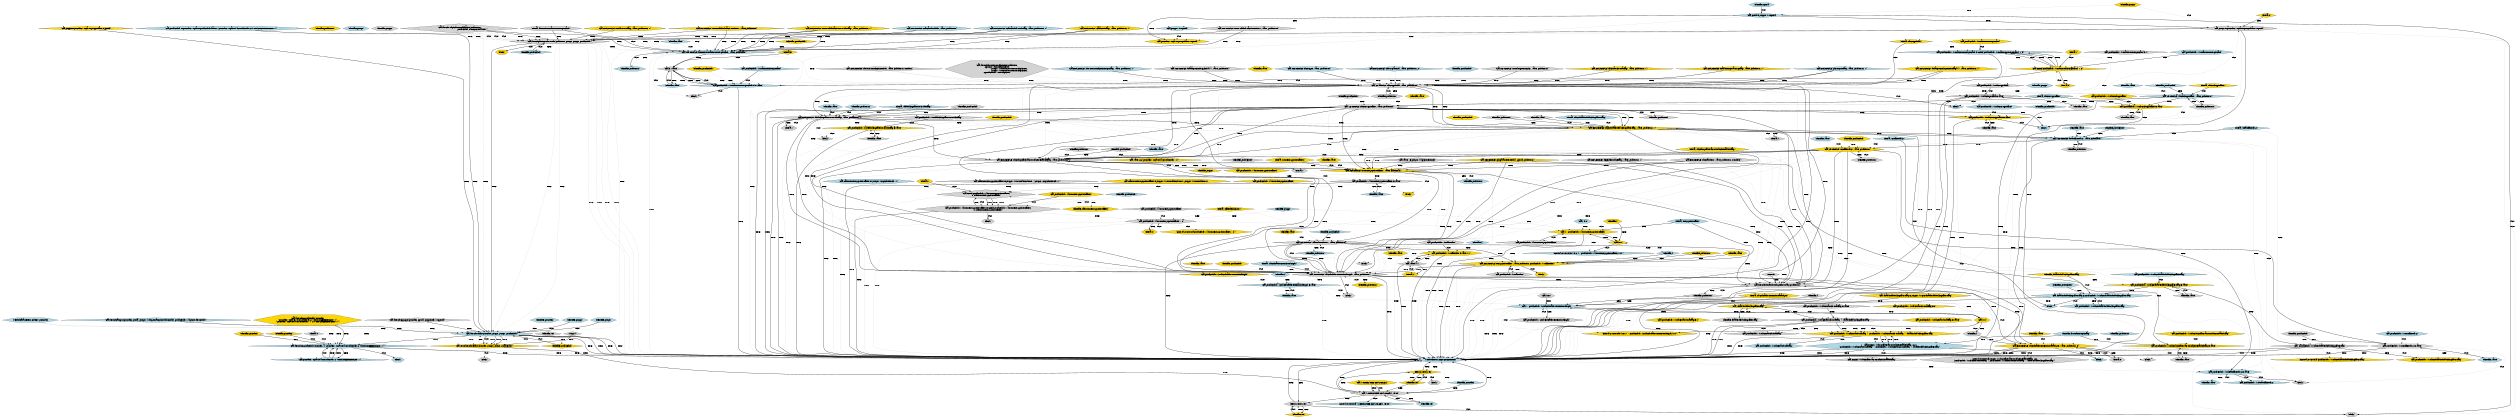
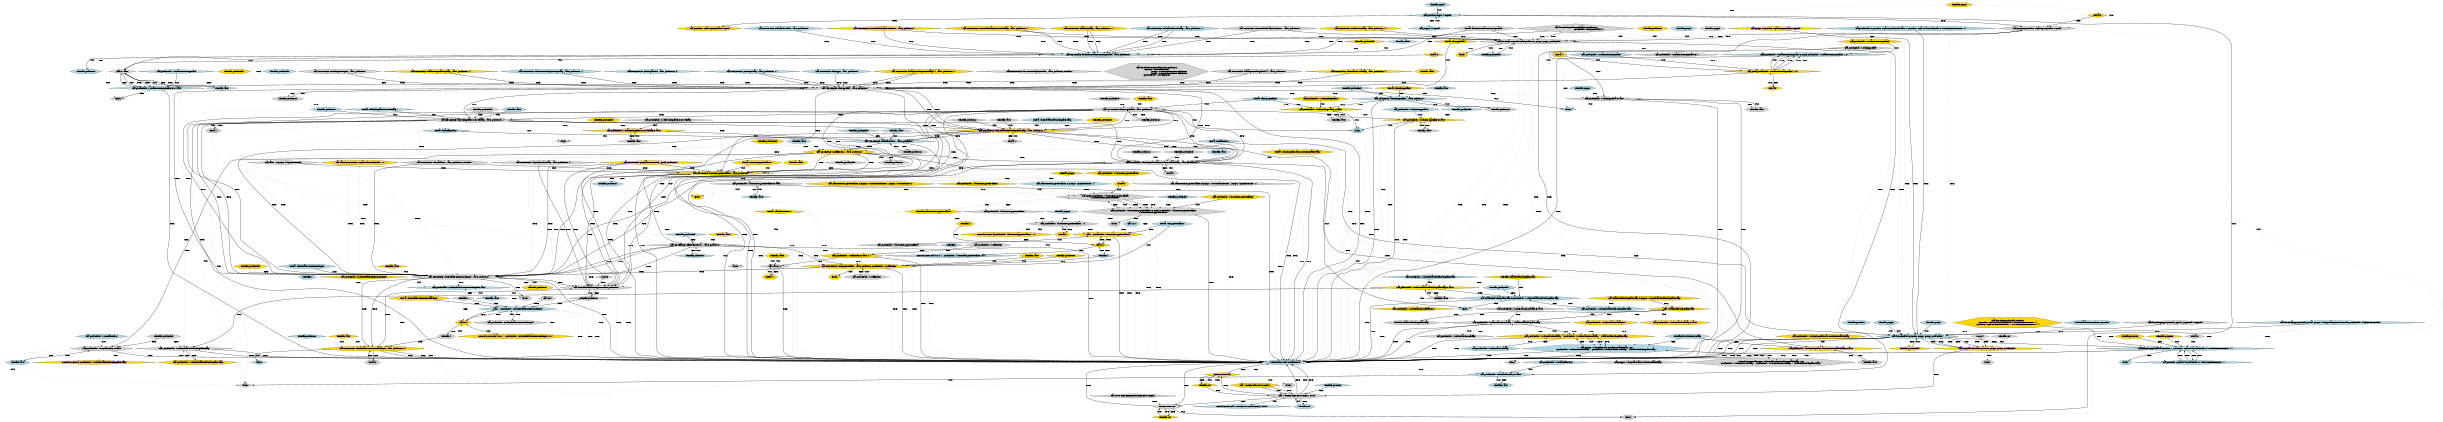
edge "(Call,ps_sps = ps_codec->s_parse.ps_sps_base + sps_id)" -> "(Call,ps_codec->s_parse.ps_sps_base + sps_id)": now "(Call,ps_sps = ps_codec->s_parse.ps_sps_base + sps_id)" -> "(Call,ps_slice_hdr->i1_slice_qp_delta)"
edge "(Call,ps_pps->i1_sps_id)" -> "(Call,ps_codec->s_parse.ps_sps_base + sps_id)": now "(Call,ps_pps->i1_sps_id)" -> "(Call,sps_id = ps_pps->i1_sps_id)"
edge "(Call,ps_slice_hdr->i1_slice_cr_qp_offset)" -> "(Call,ps_slice_hdr->i1_slice_cr_qp_offset = value)": style dotted -> bold
node "(Call,value && (ps_codec->s_parse.i4_cur_slice_idx > 0))": shape diamond -> hexagon
edge "(Call,value + 1)" -> "(Call,ps_slice_hdr->i1_offset_len = value + 1)": removed, label "AST:"
node "(Call,ihevcd_bits_flush_to_byte_boundary(ps_bitstrm))": label "(Call,ihevcd_bits_flush_to_byte_boundary(ps_bitstrm))" -> "(Call,ihevcd_bits_flush_to_byte_numbits(ps_bitstrm))"
edge "(Call,ps_slice_hdr->i1_beta_offset_div2 = value)" -> "(Call,ps_slice_hdr->i1_beta_offset_div2)": reversed
node "(Call,ret = (IHEVCD_ERROR_T)IHEVCD_SUCCESS)": added
